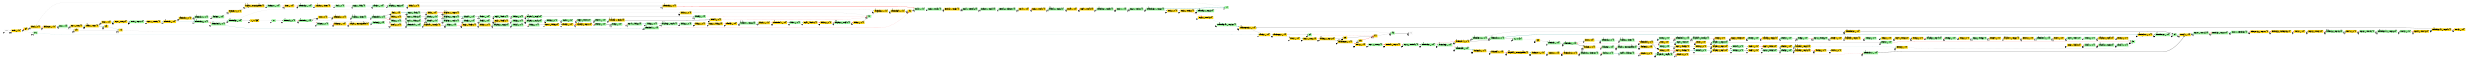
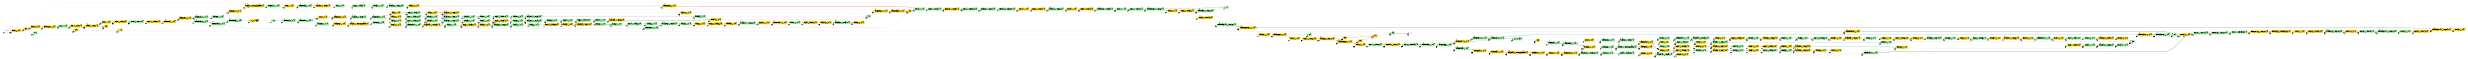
edge "arrayidx24,1-->tmp34,0 [0] 874" -> "nblock25,1-->,0 [0] 875": style dashed -> bold
